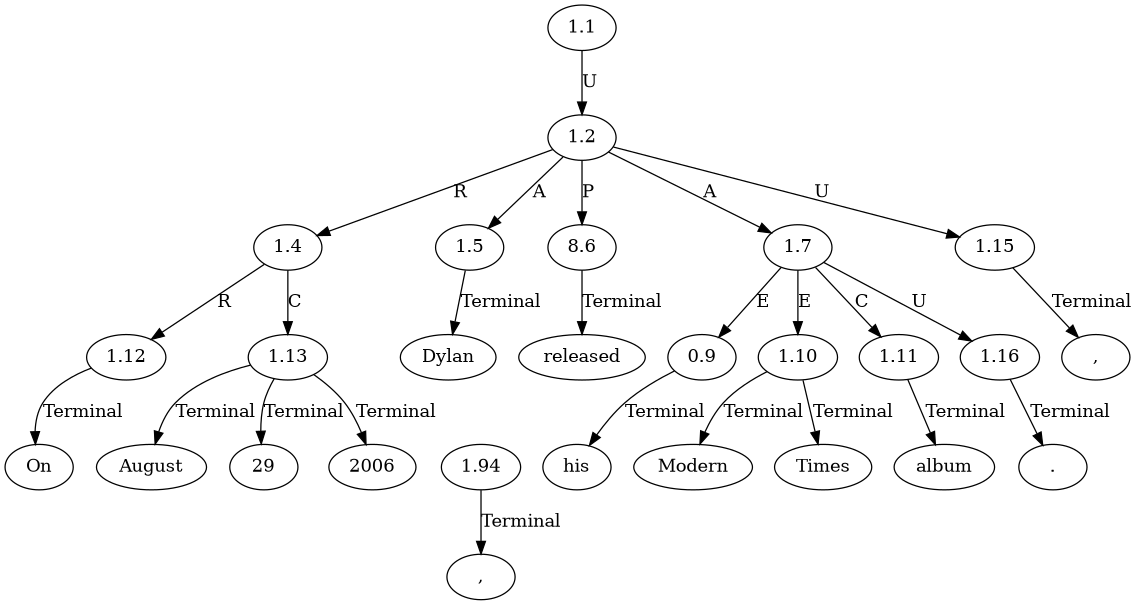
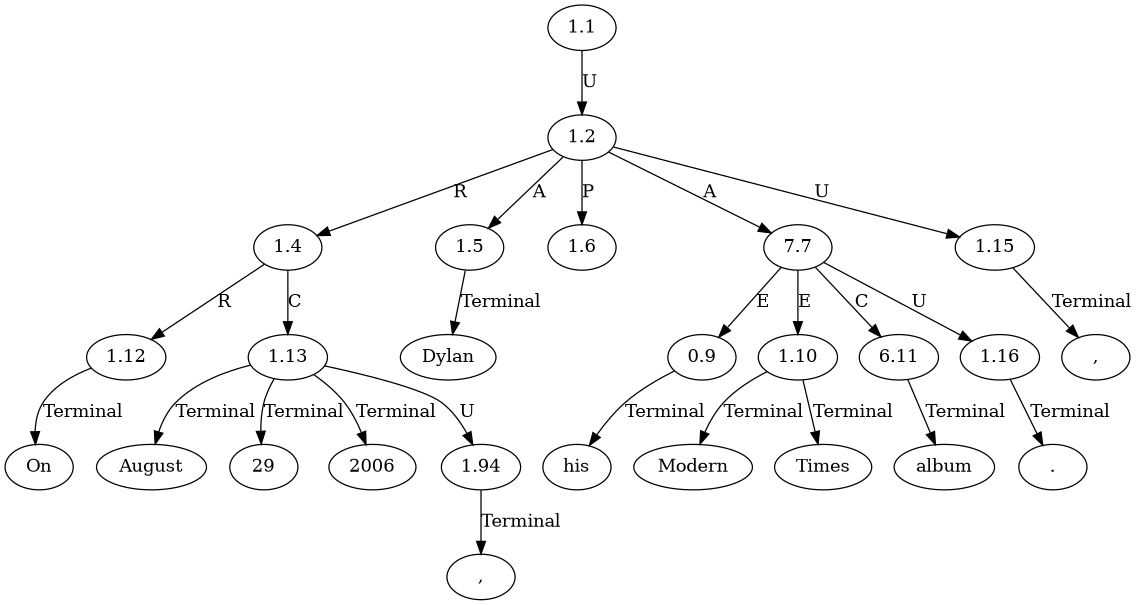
node "8.6": label "8.6" -> "1.6"
node "1.7": label "1.7" -> "7.7"
node "released": removed
node "1.11": label "1.11" -> "6.11"
edge "1.13" -> "1.94": added, label "U"
